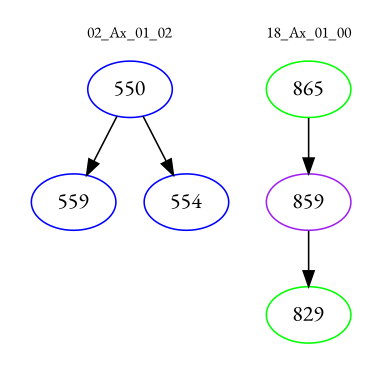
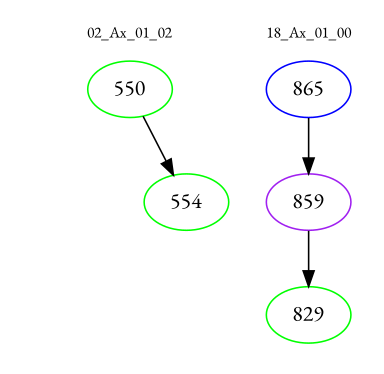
node "550": color blue -> green
node "865": color green -> blue
node "559": removed
node "554": color blue -> green
